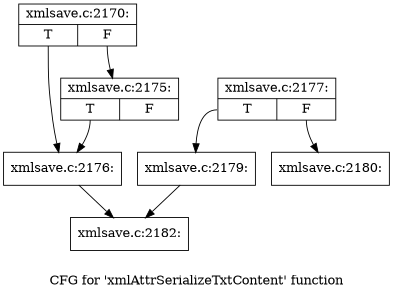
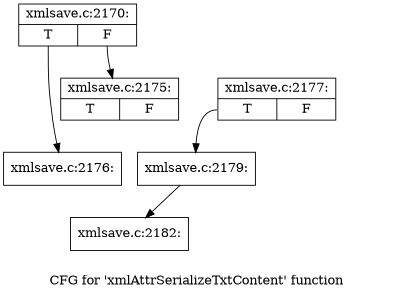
edge "xmlsave.c:2175:" -> "xmlsave.c:2176:": removed
node "xmlsave.c:2180:": removed
edge "xmlsave.c:2176:" -> "xmlsave.c:2182:": removed
